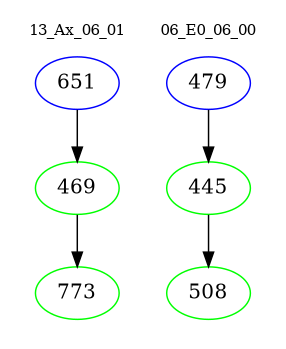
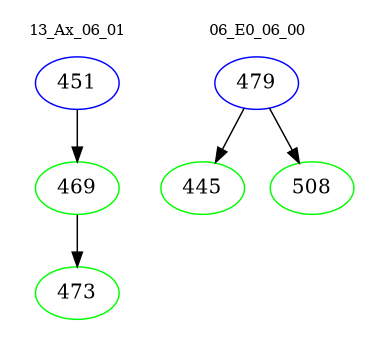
node "651": label "651" -> "451"
edge "445" -> "508": now "479" -> "508"
node "773": label "773" -> "473"
